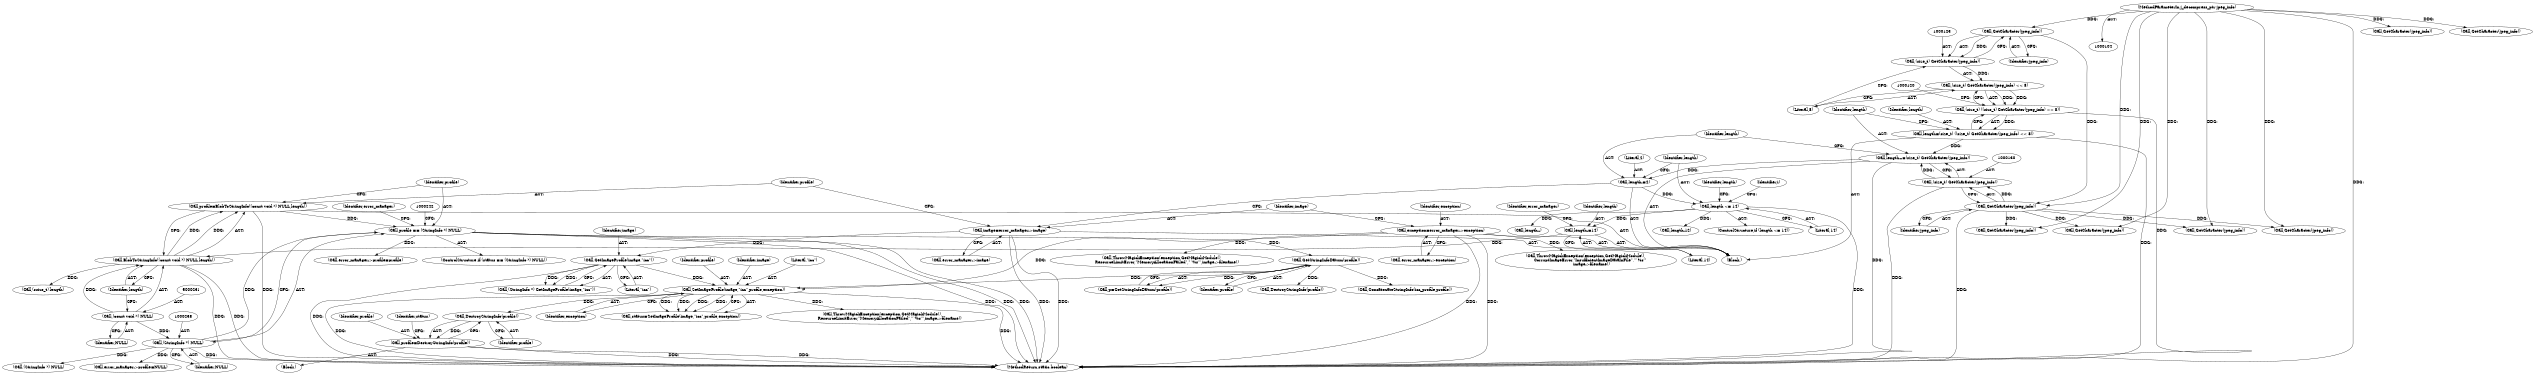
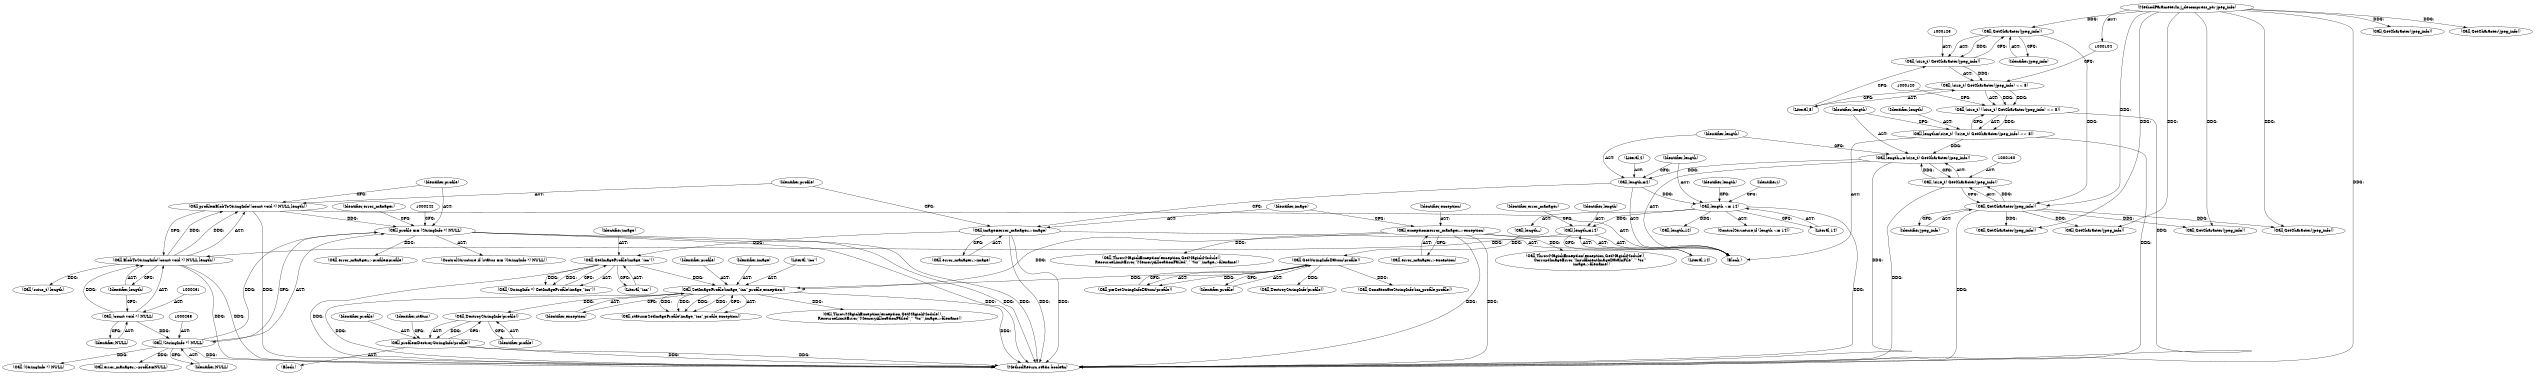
edge "(Call,(size_t) ((size_t) GetCharacter(jpeg_info) << 8))" -> "(Call,(size_t) GetCharacter(jpeg_info) << 8)": now "1000104" -> "(Call,(size_t) GetCharacter(jpeg_info) << 8)"
edge "(Call,length <= 14)" -> "(Call,length--)": label "DDG: " -> "AST: "
edge "(Call,profile == (StringInfo *) NULL)" -> "(Call,GetStringInfoDatum(profile))": now "(Call,length--)" -> "(Call,GetStringInfoDatum(profile))"
node "5000231": label "5000231" -> "1000231"
